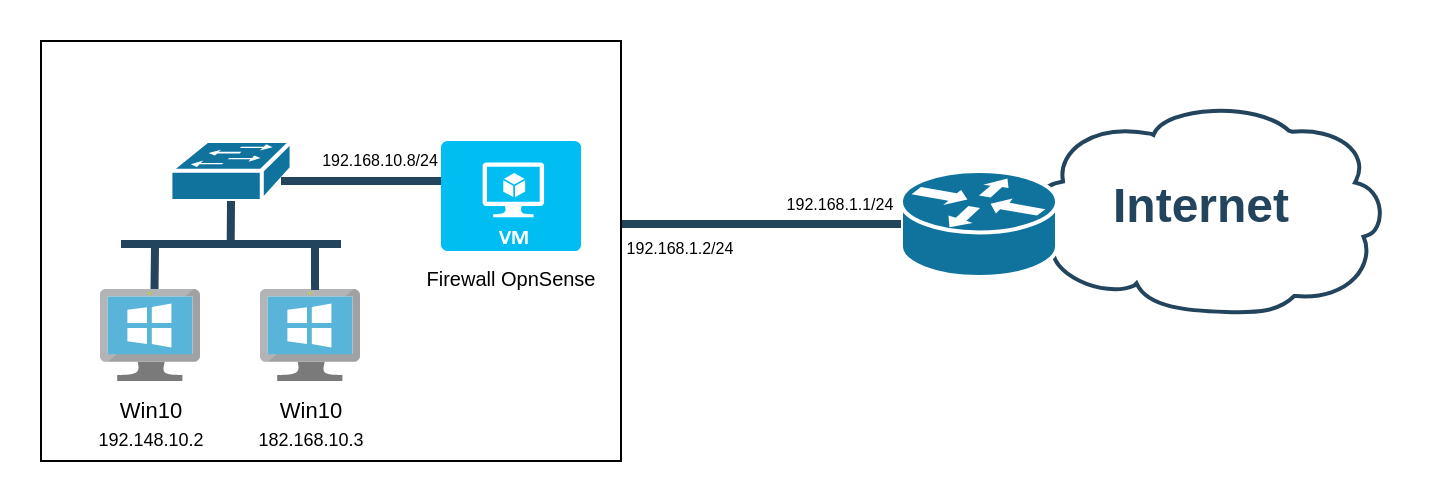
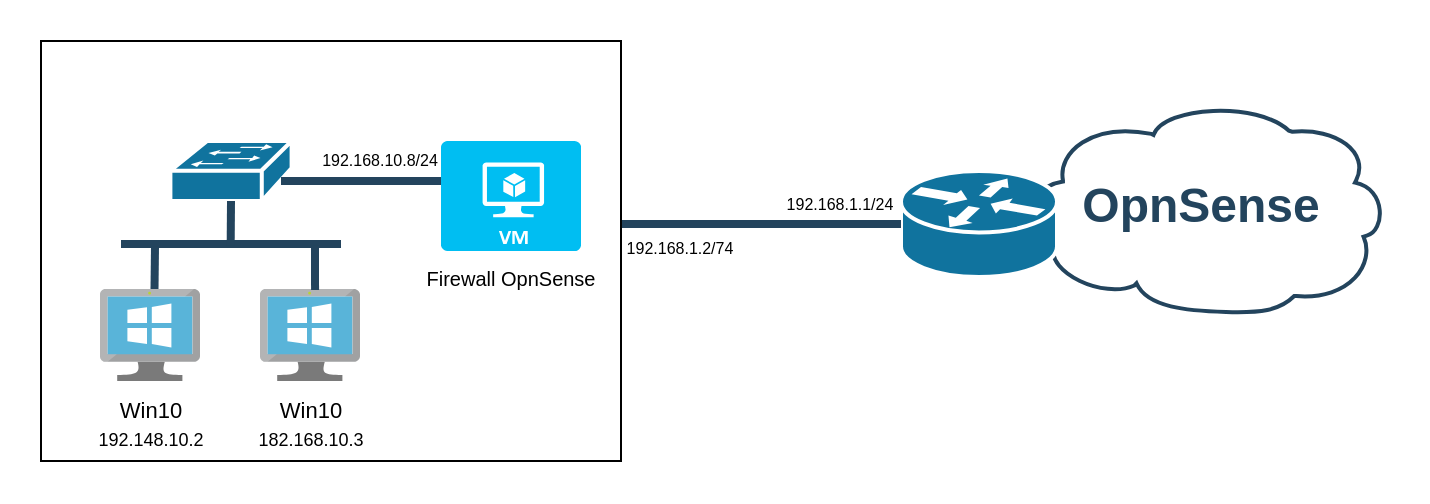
node "Internet": label "Internet" -> "OpnSense"
node "192.168.1.2/24": label "192.168.1.2/24" -> "192.168.1.2/74"
